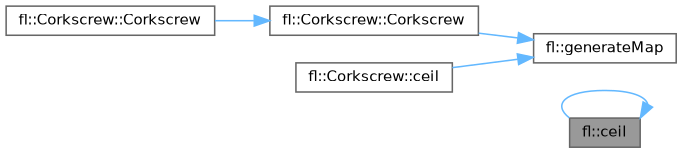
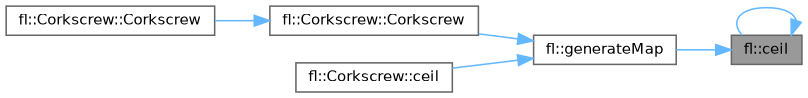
edge "fl::generateMap" -> "fl::ceil": added
